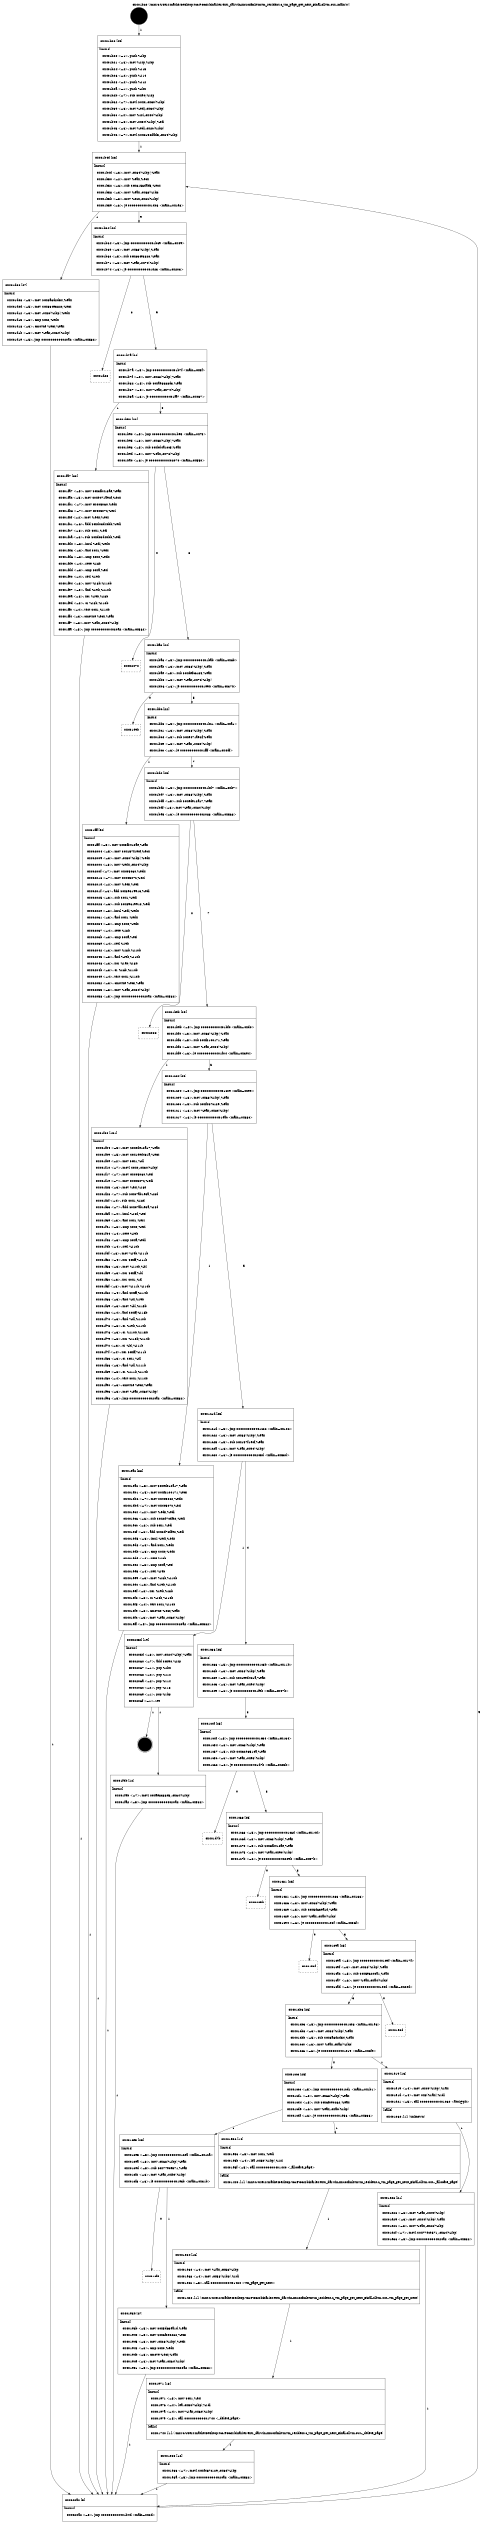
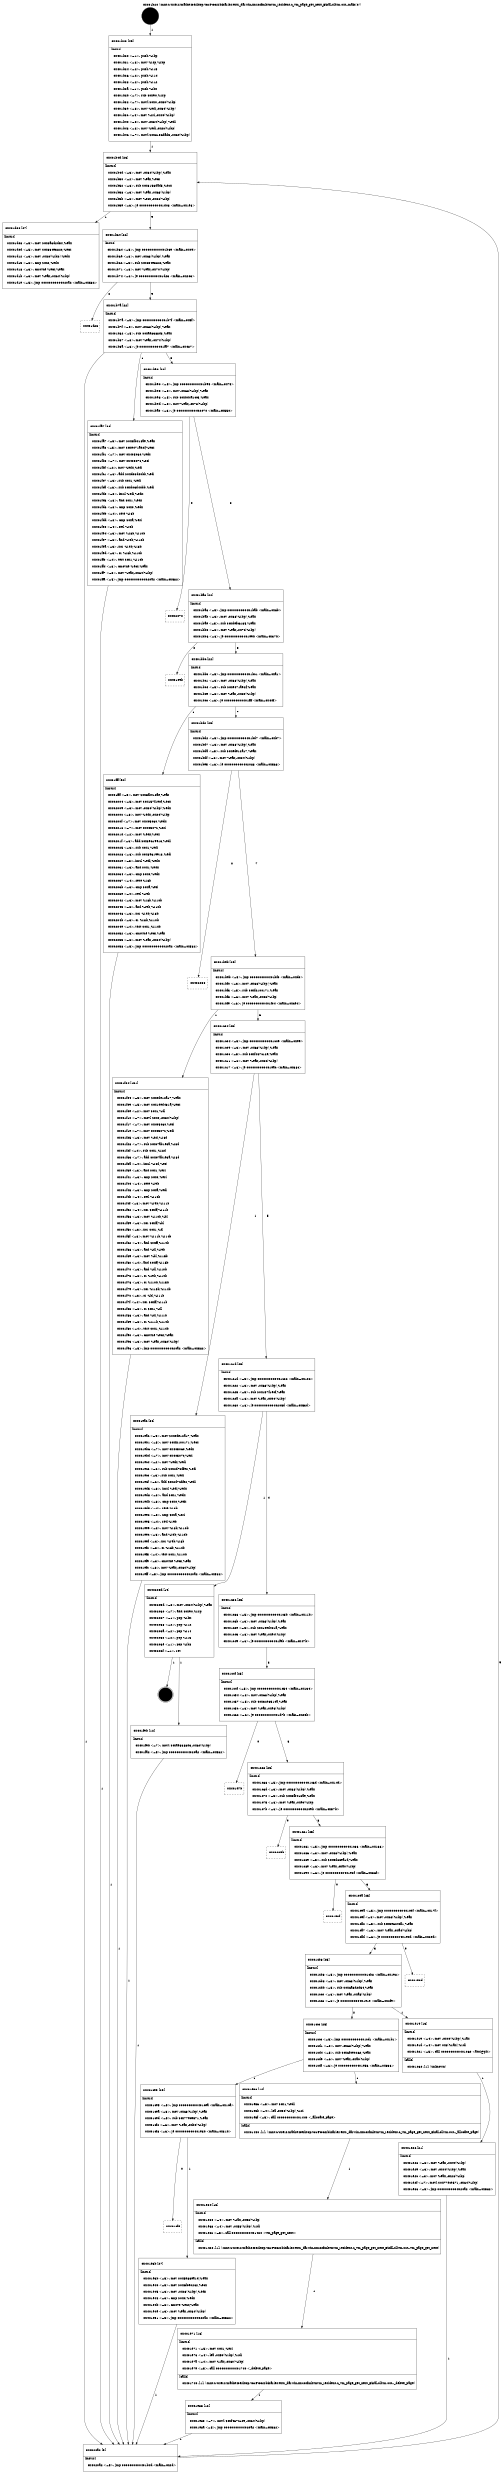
edge "0x401d08 [27]" -> "0x4020a2 [5]": now "0x401b7a [22]" -> "0x4020a2 [5]"
